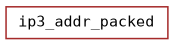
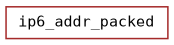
node "ip3_addr_packed": label "ip3_addr_packed" -> "ip6_addr_packed"
